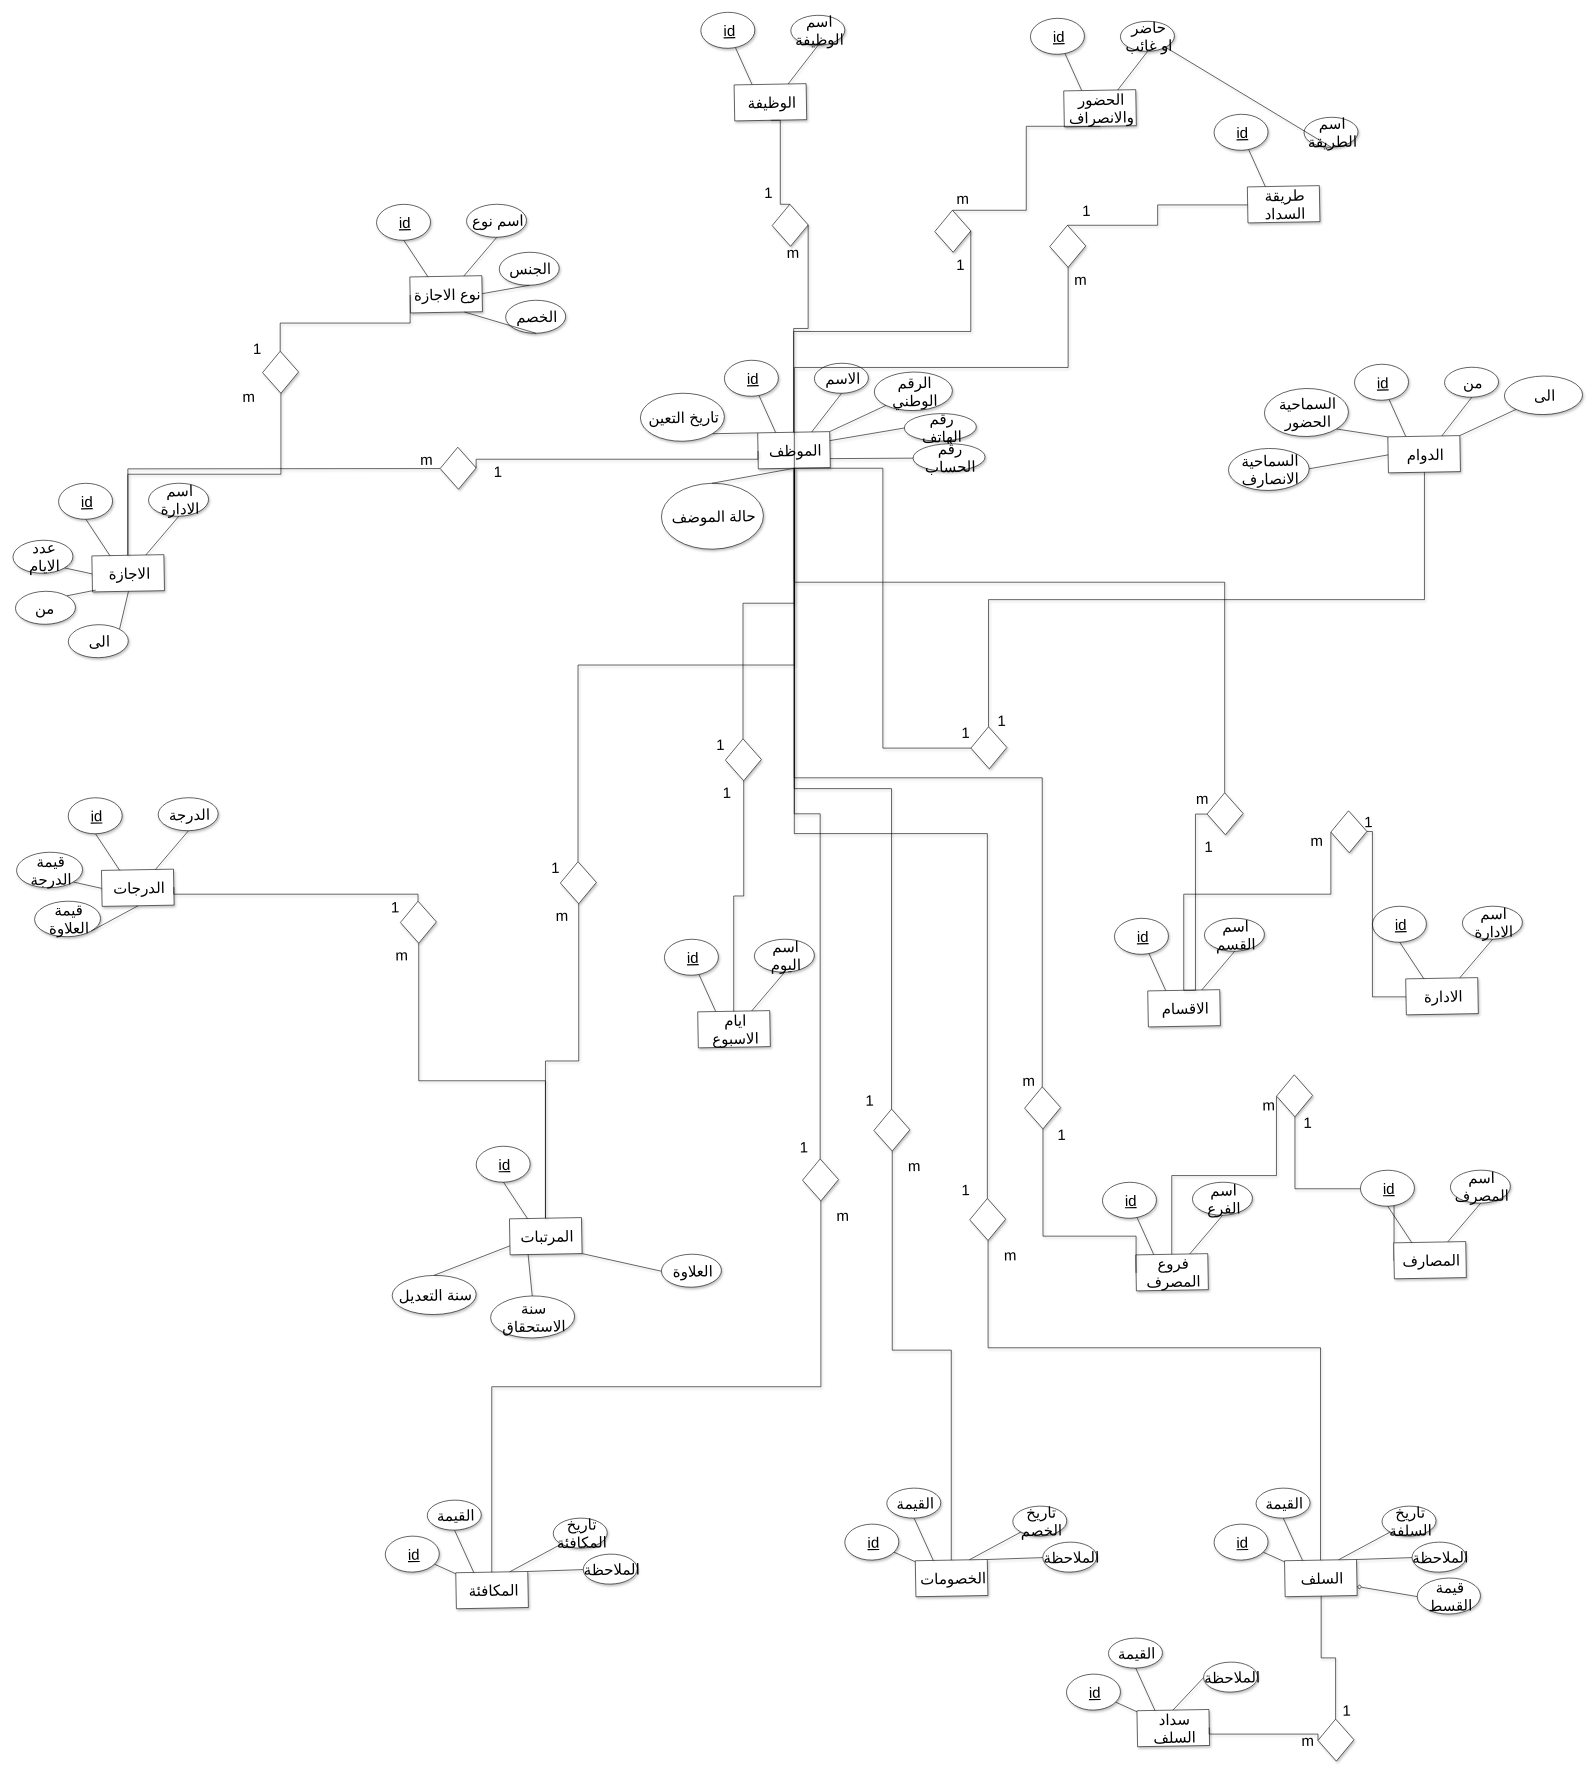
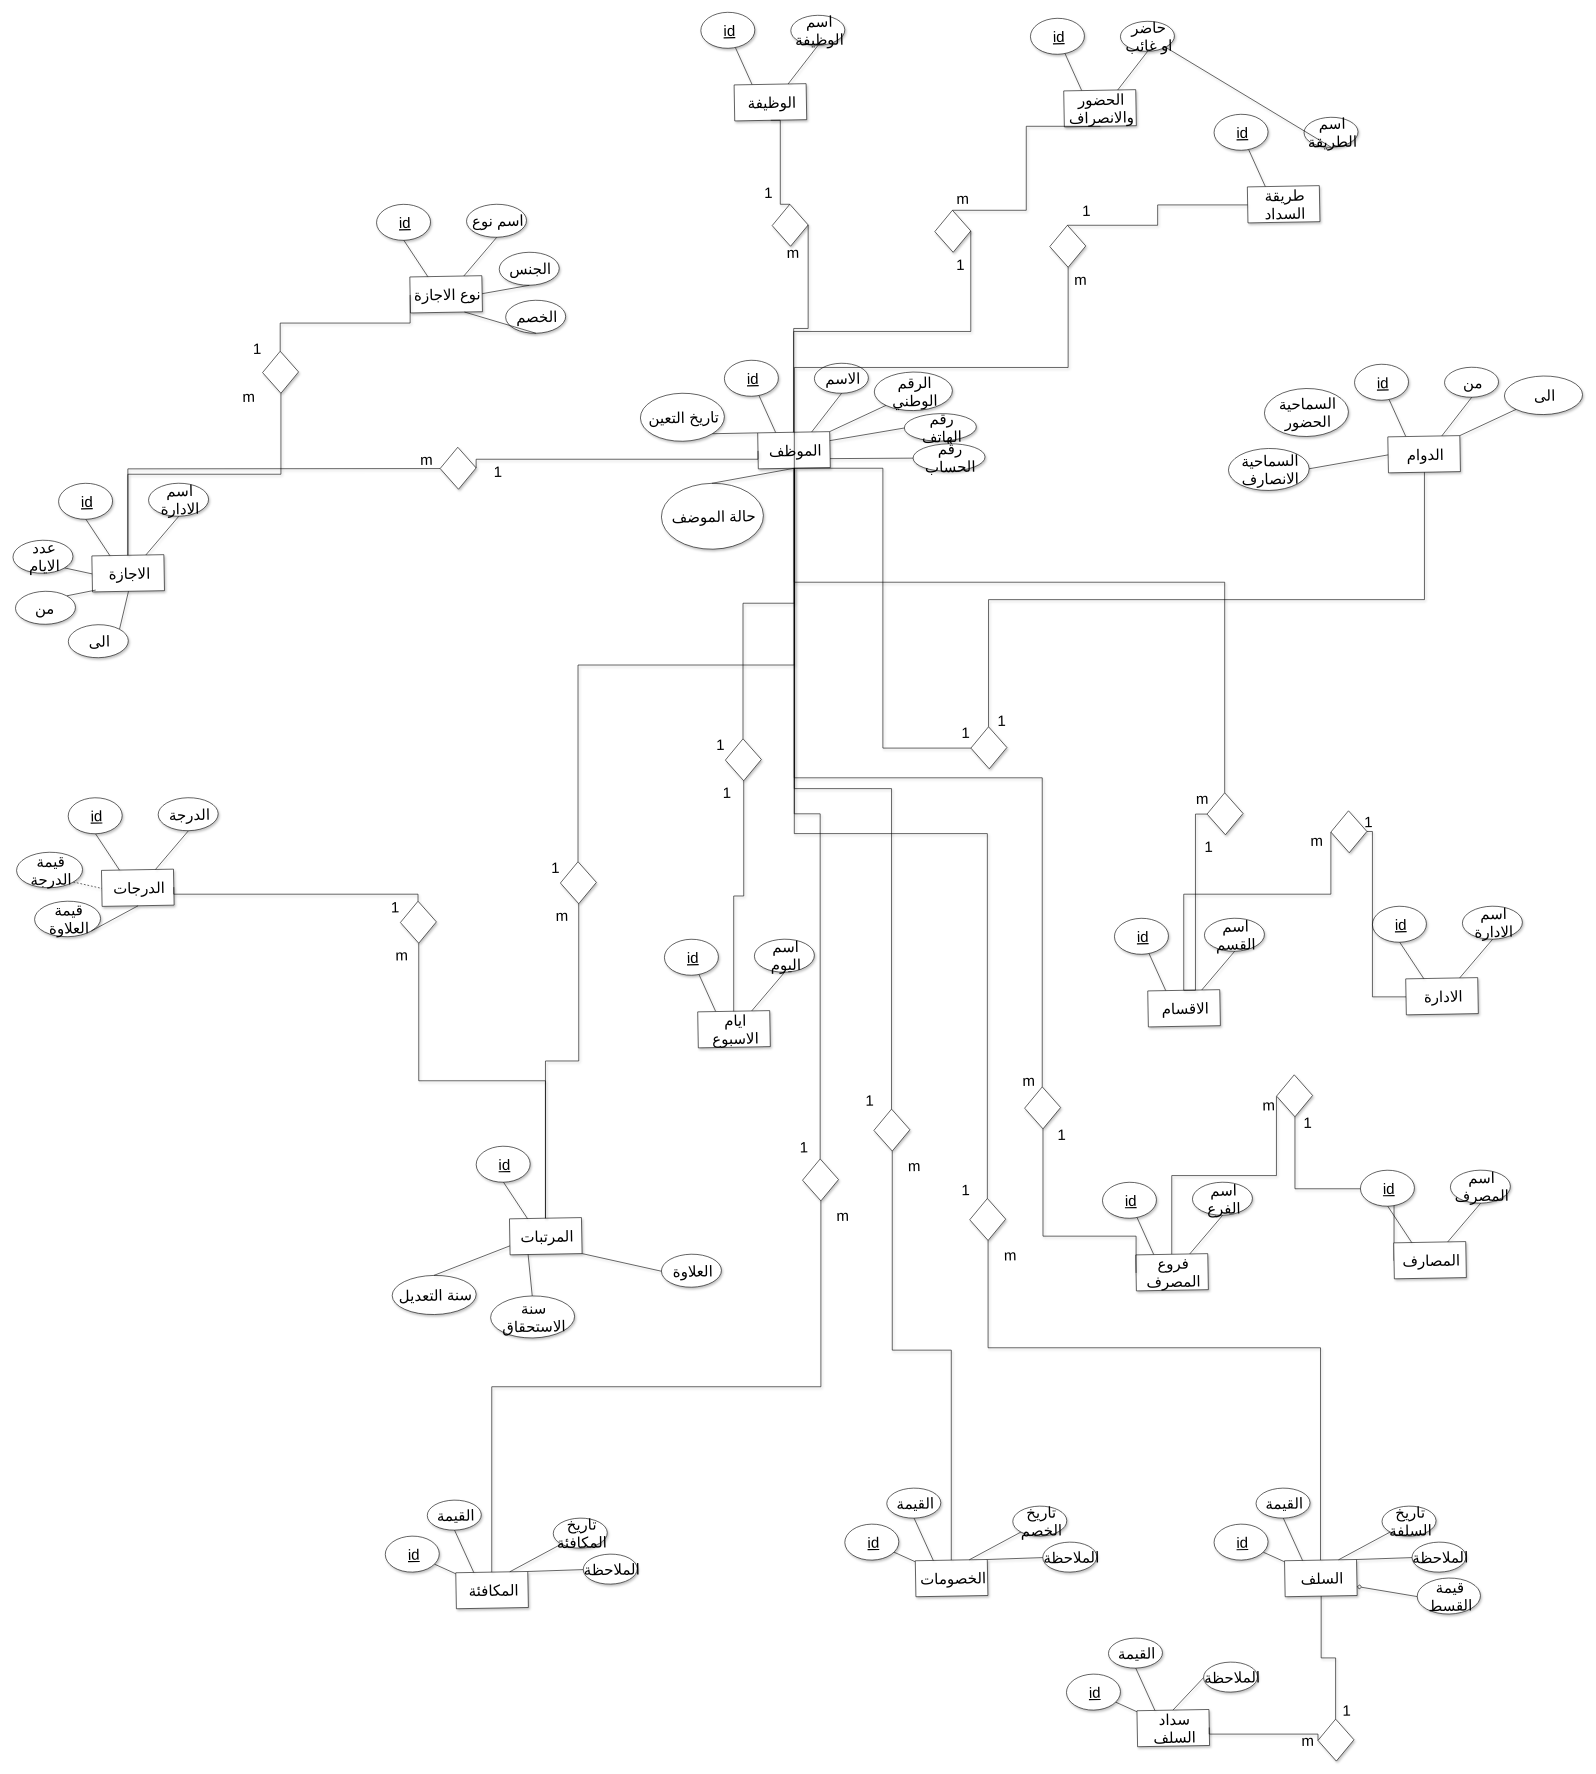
edge "السماحية الحضور" -- "الدوام": removed
edge "قيمة الدرجة" -- "الدرجات": style solid -> dashed
